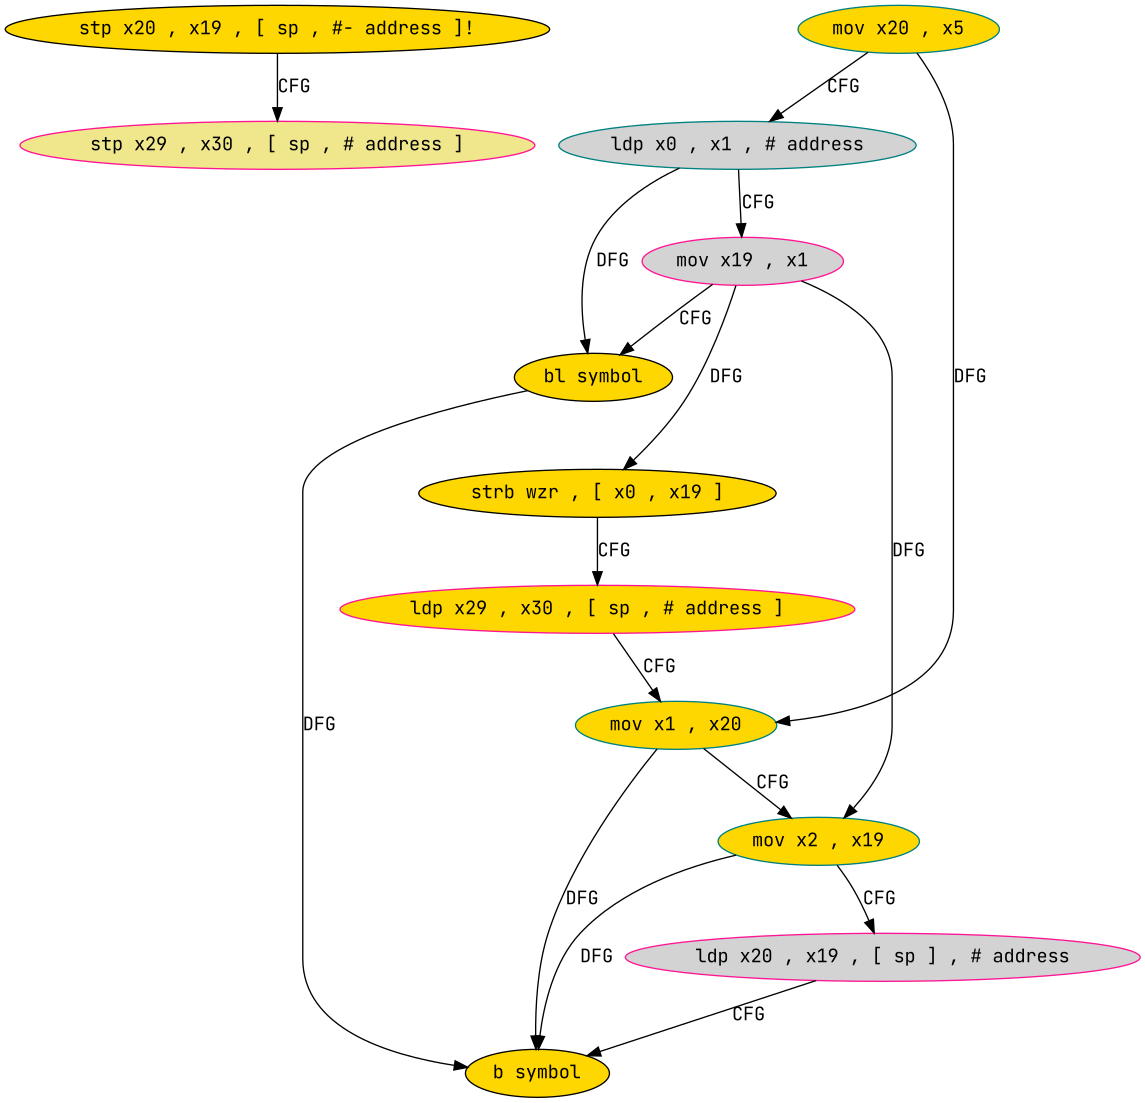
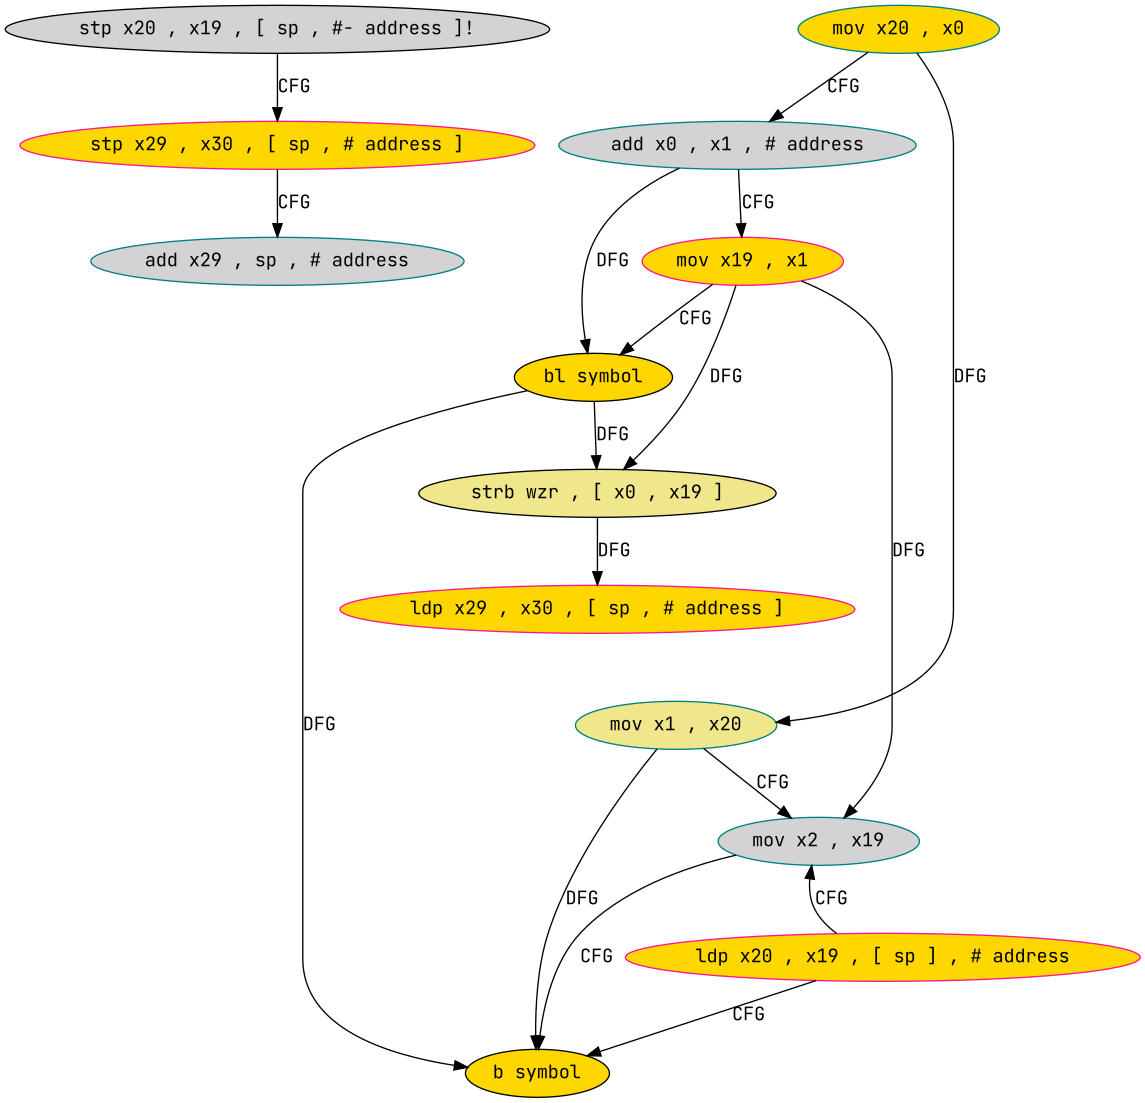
node "stp x20 , x19 , [ sp , #- address ]!": fillcolor gold -> lightgrey
node "mov x20 , x5": label "mov x20 , x5" -> "mov x20 , x0"
node "stp x29 , x30 , [ sp , # address ]": fillcolor khaki -> gold
node "ldp x0 , x1 , # address": label "ldp x0 , x1 , # address" -> "add x0 , x1 , # address"
node "add x29 , sp , # address": added
node "mov x19 , x1": fillcolor lightgrey -> gold
edge "bl symbol" -> "strb wzr , [ x0 , x19 ]": added, label "DFG"
node "strb wzr , [ x0 , x19 ]": fillcolor gold -> khaki
edge "strb wzr , [ x0 , x19 ]" -> "ldp x29 , x30 , [ sp , # address ]": label "CFG" -> "DFG"
edge "ldp x29 , x30 , [ sp , # address ]" -> "mov x1 , x20": removed, label "CFG"
node "mov x1 , x20": fillcolor gold -> khaki
node "mov x2 , x19": fillcolor gold -> lightgrey
edge "mov x2 , x19" -> "ldp x20 , x19 , [ sp ] , # address": reversed
edge "mov x2 , x19" -> "b symbol": label "DFG" -> "CFG"
node "ldp x20 , x19 , [ sp ] , # address": fillcolor lightgrey -> gold
